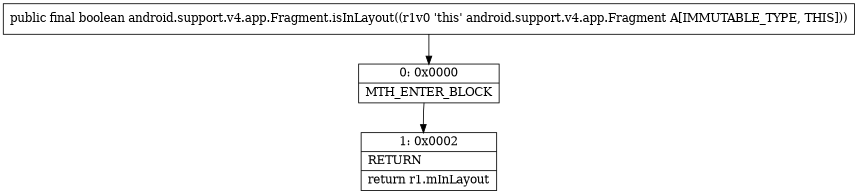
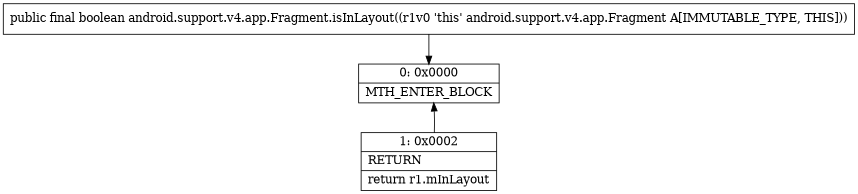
edge "0: 0x0000" -> "1: 0x0002": reversed
